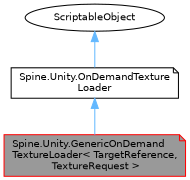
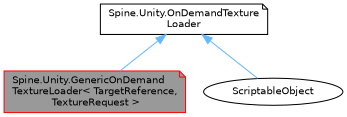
edge "Spine.Unity.OnDemandTexture Loader" -> "ScriptableObject": reversed
